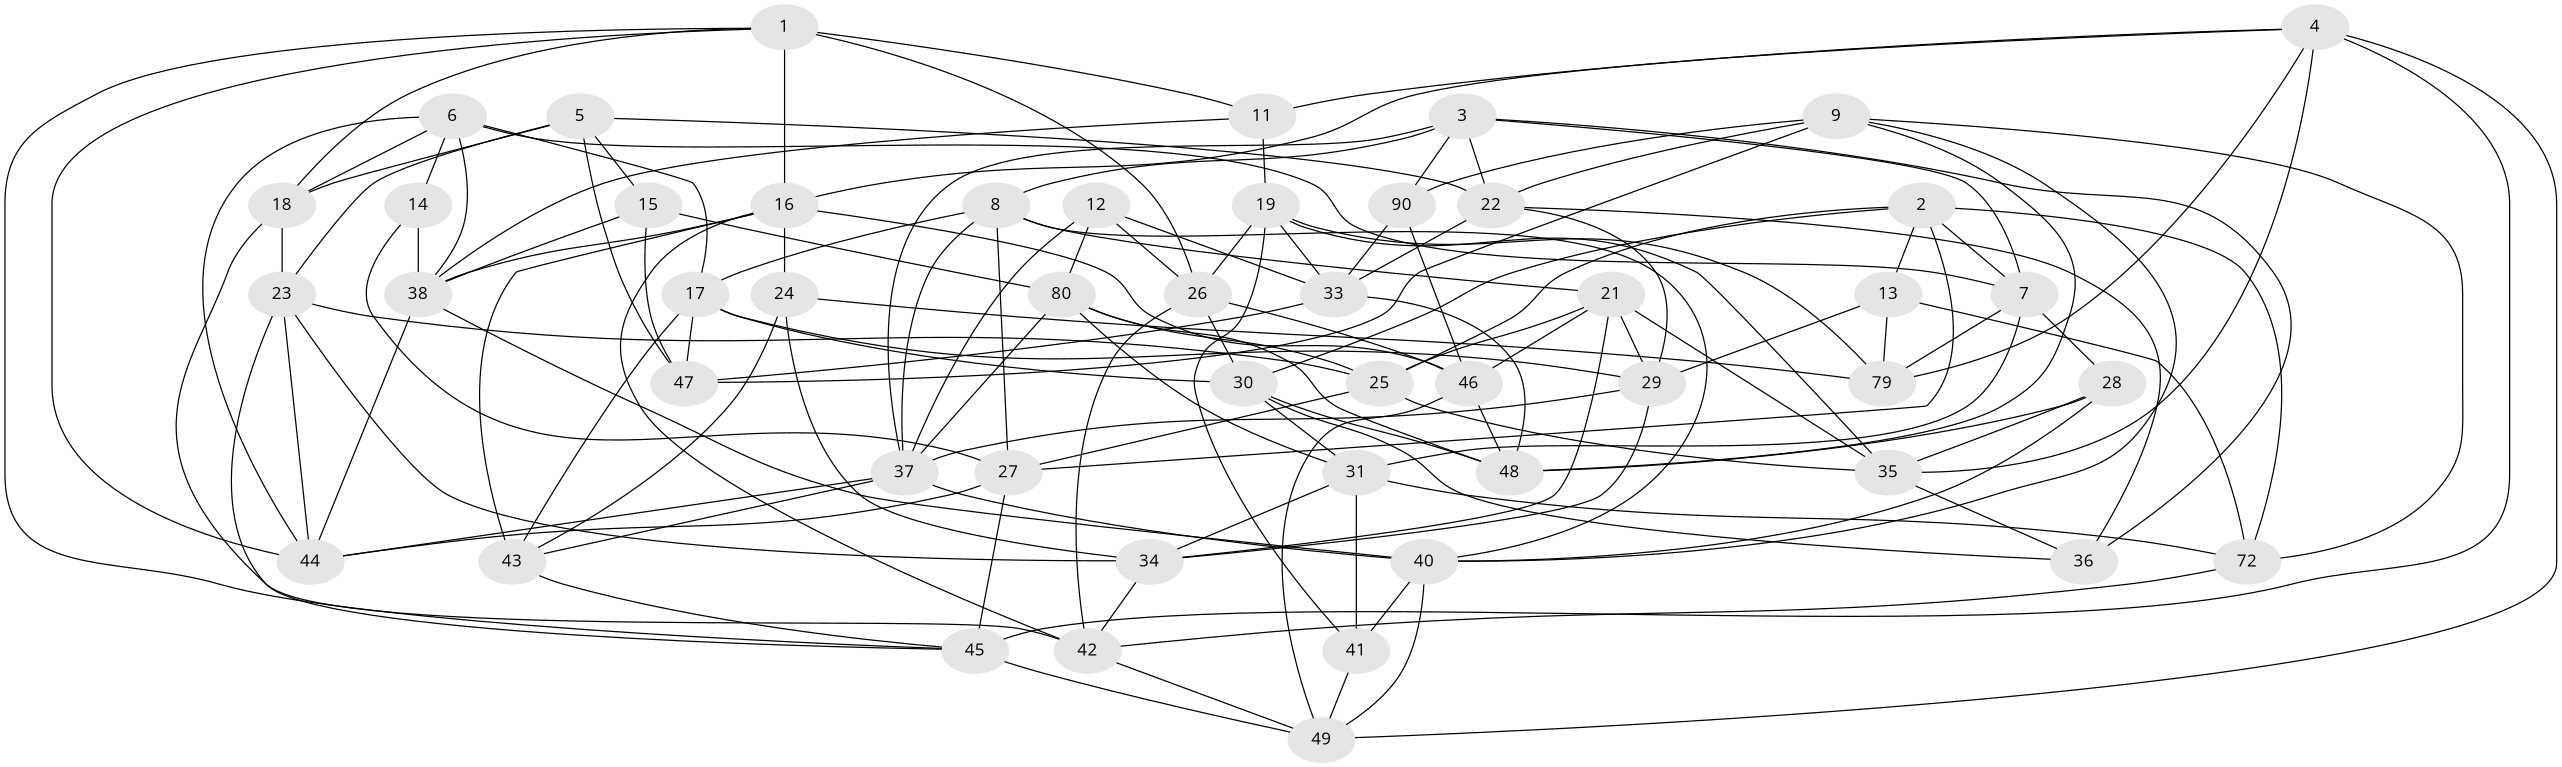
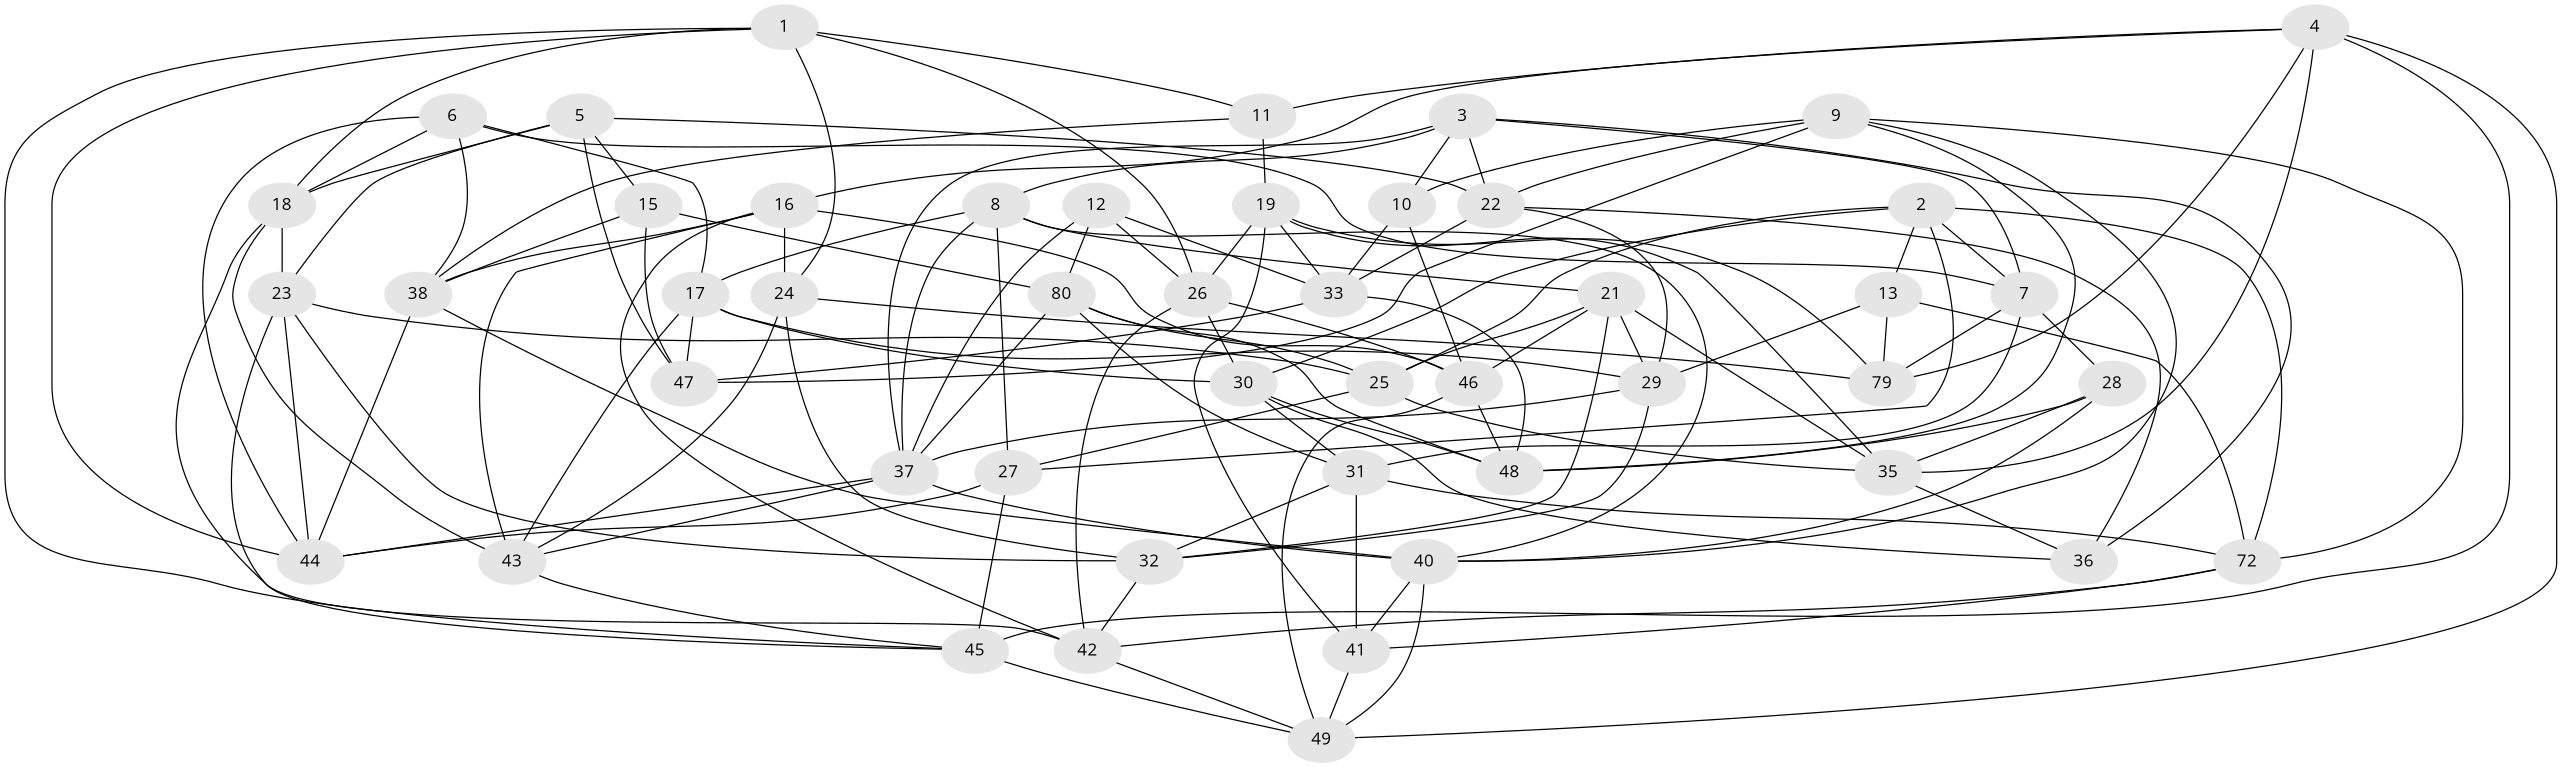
edge "1" -- "16": now "1" -- "24"
node "14": removed
node "90": label "90" -> "10"
edge "18" -- "43": added
node "34": label "34" -> "32"
edge "72" -- "41": added
